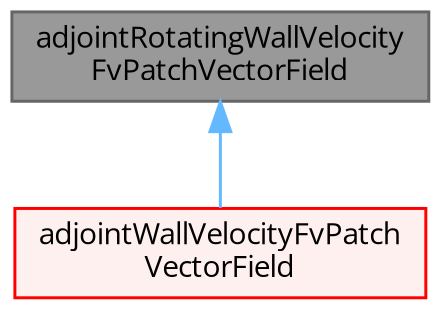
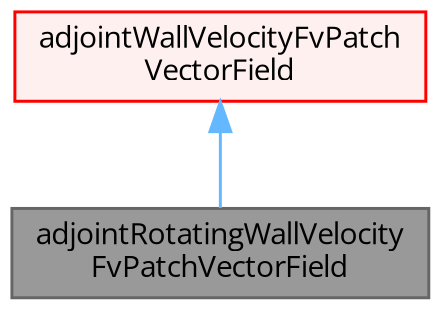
edge "adjointWallVelocityFvPatch VectorField" -> "adjointRotatingWallVelocity FvPatchVectorField": reversed
